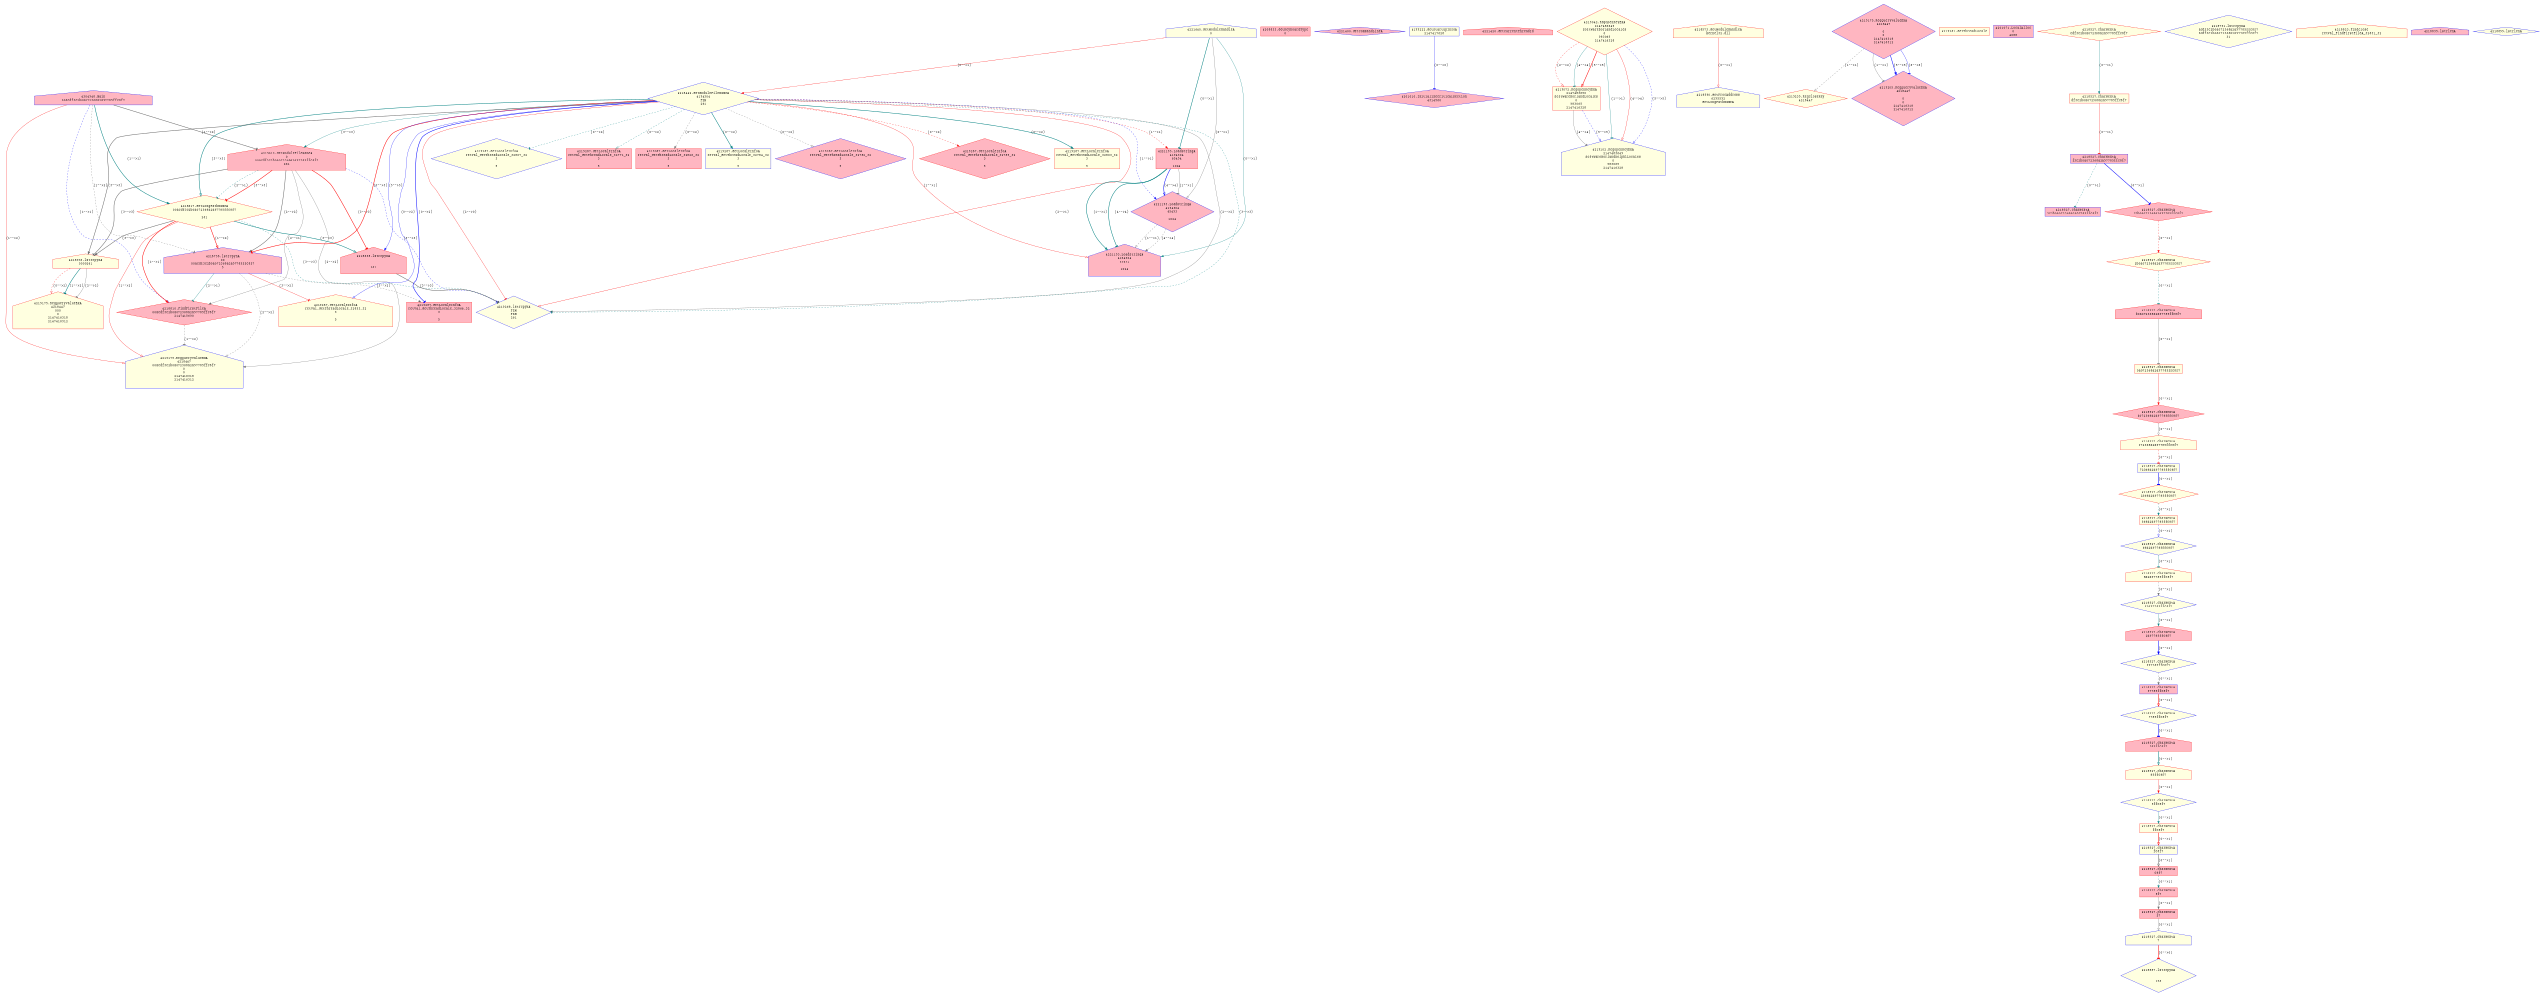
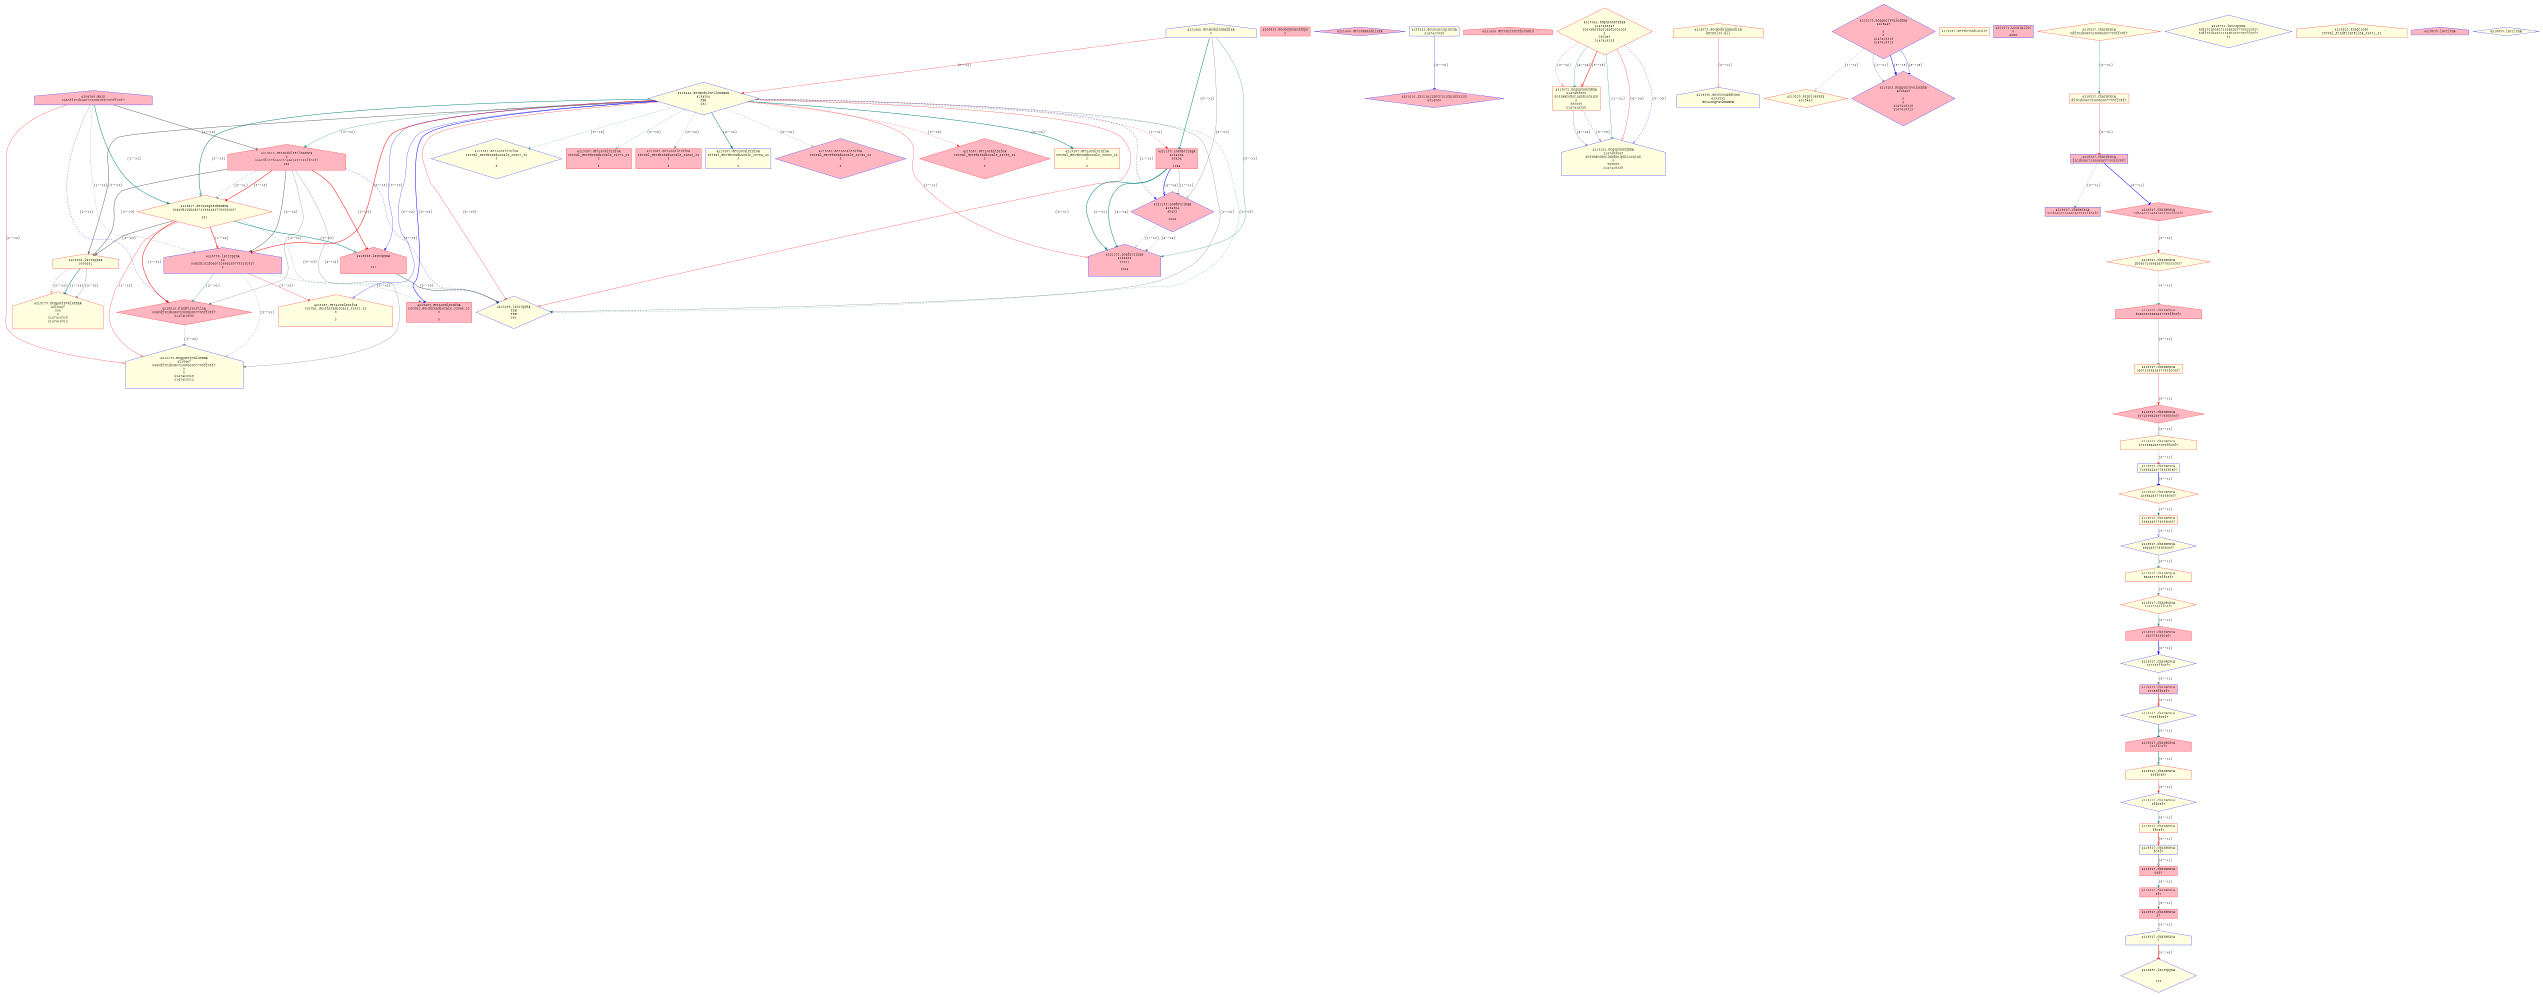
node "4218527.CharNextA a2a97785ffc8f7": color blue -> red
edge "4218527.CharNextA 7785ffc8f7" -> "4218527.CharNextA 785ffc8f7": color blue -> teal
